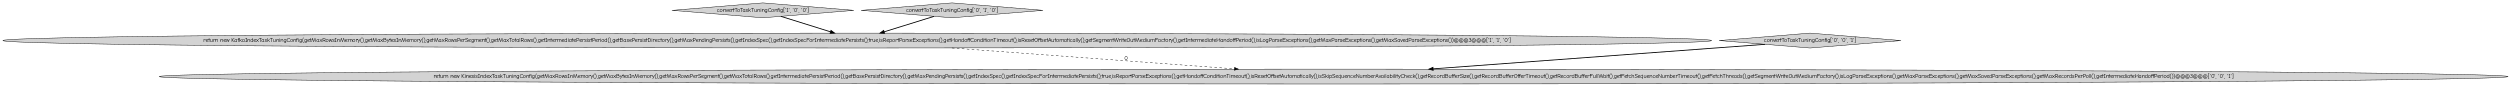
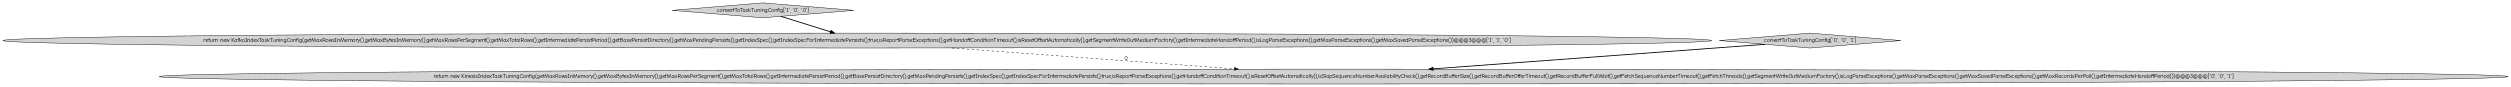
node "convertToTaskTuningConfig['0', '1', '0']": removed
